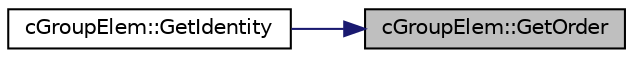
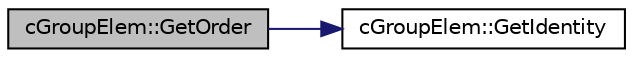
edge "cGroupElem::GetIdentity" -> "cGroupElem::GetOrder": reversed
